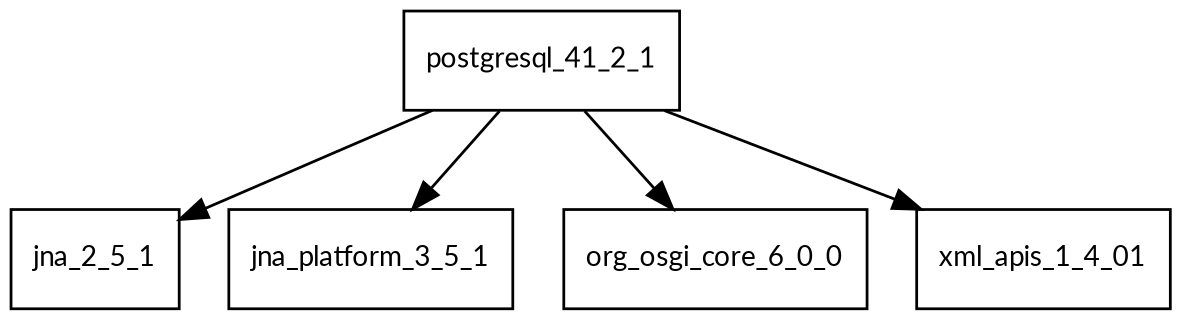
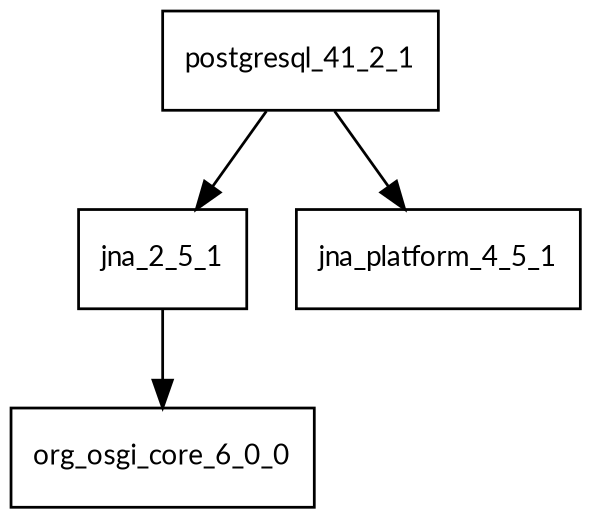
edge "postgresql_41_2_1" -> "org_osgi_core_6_0_0": now "jna_2_5_1" -> "org_osgi_core_6_0_0"
node "jna_platform_3_5_1": label "jna_platform_3_5_1" -> "jna_platform_4_5_1"
node "xml_apis_1_4_01": removed
